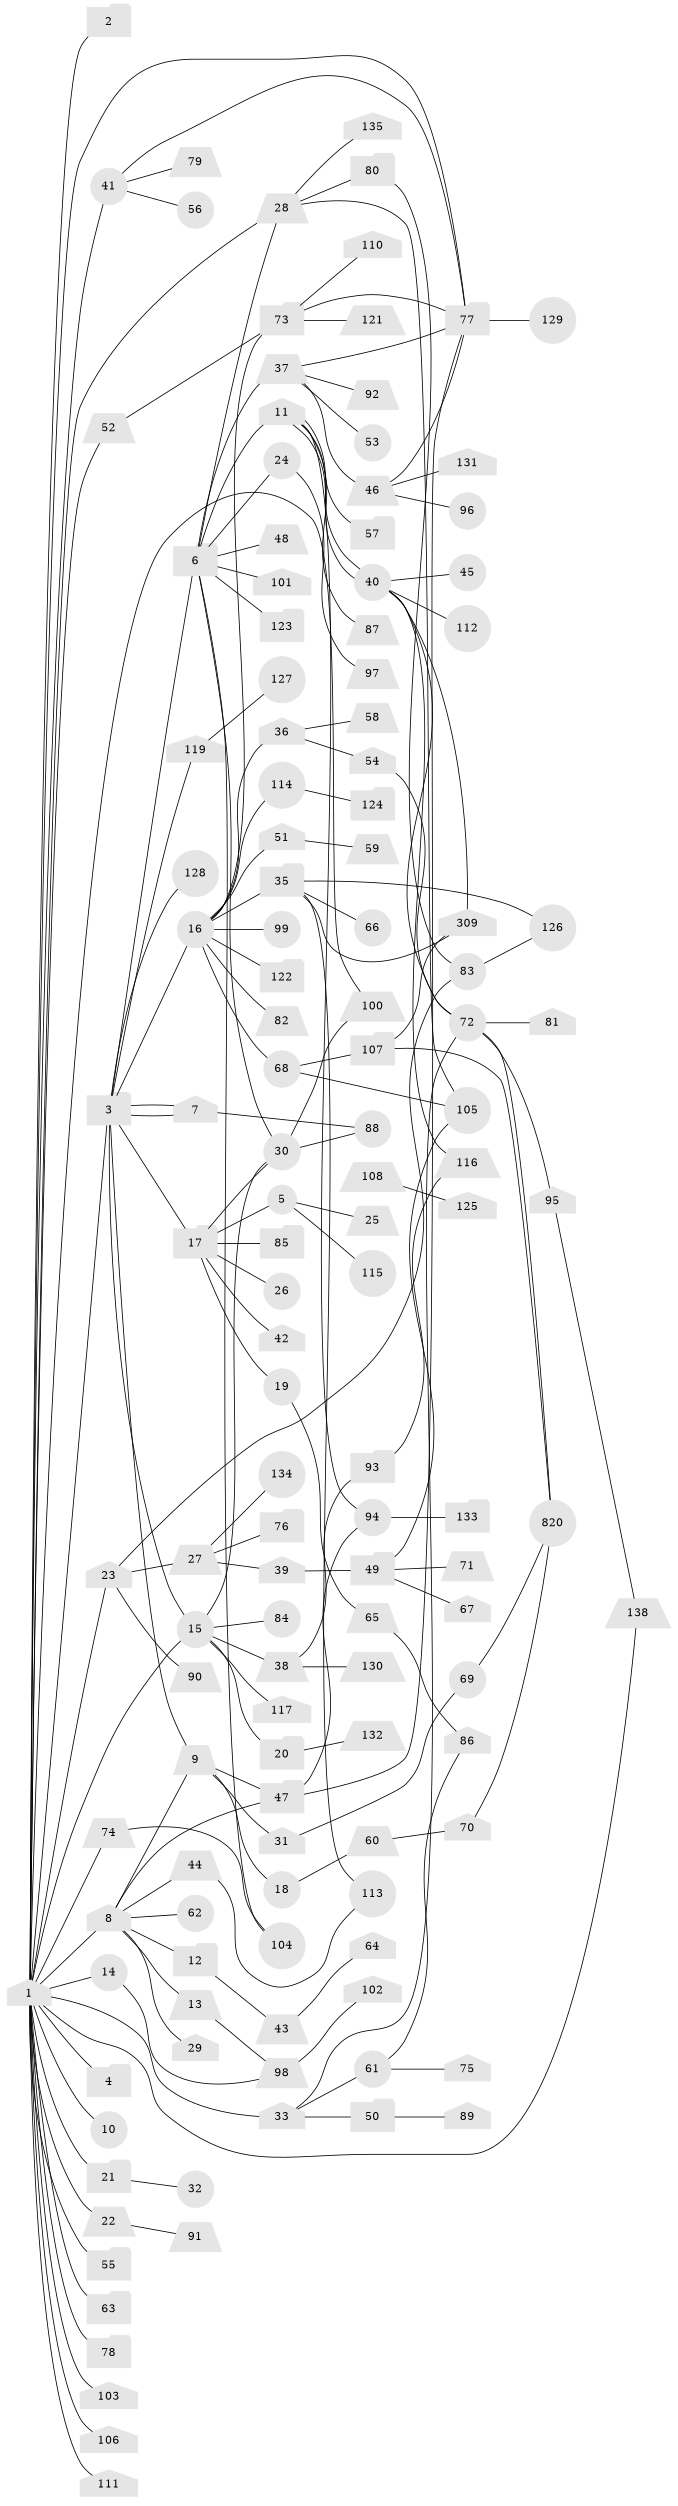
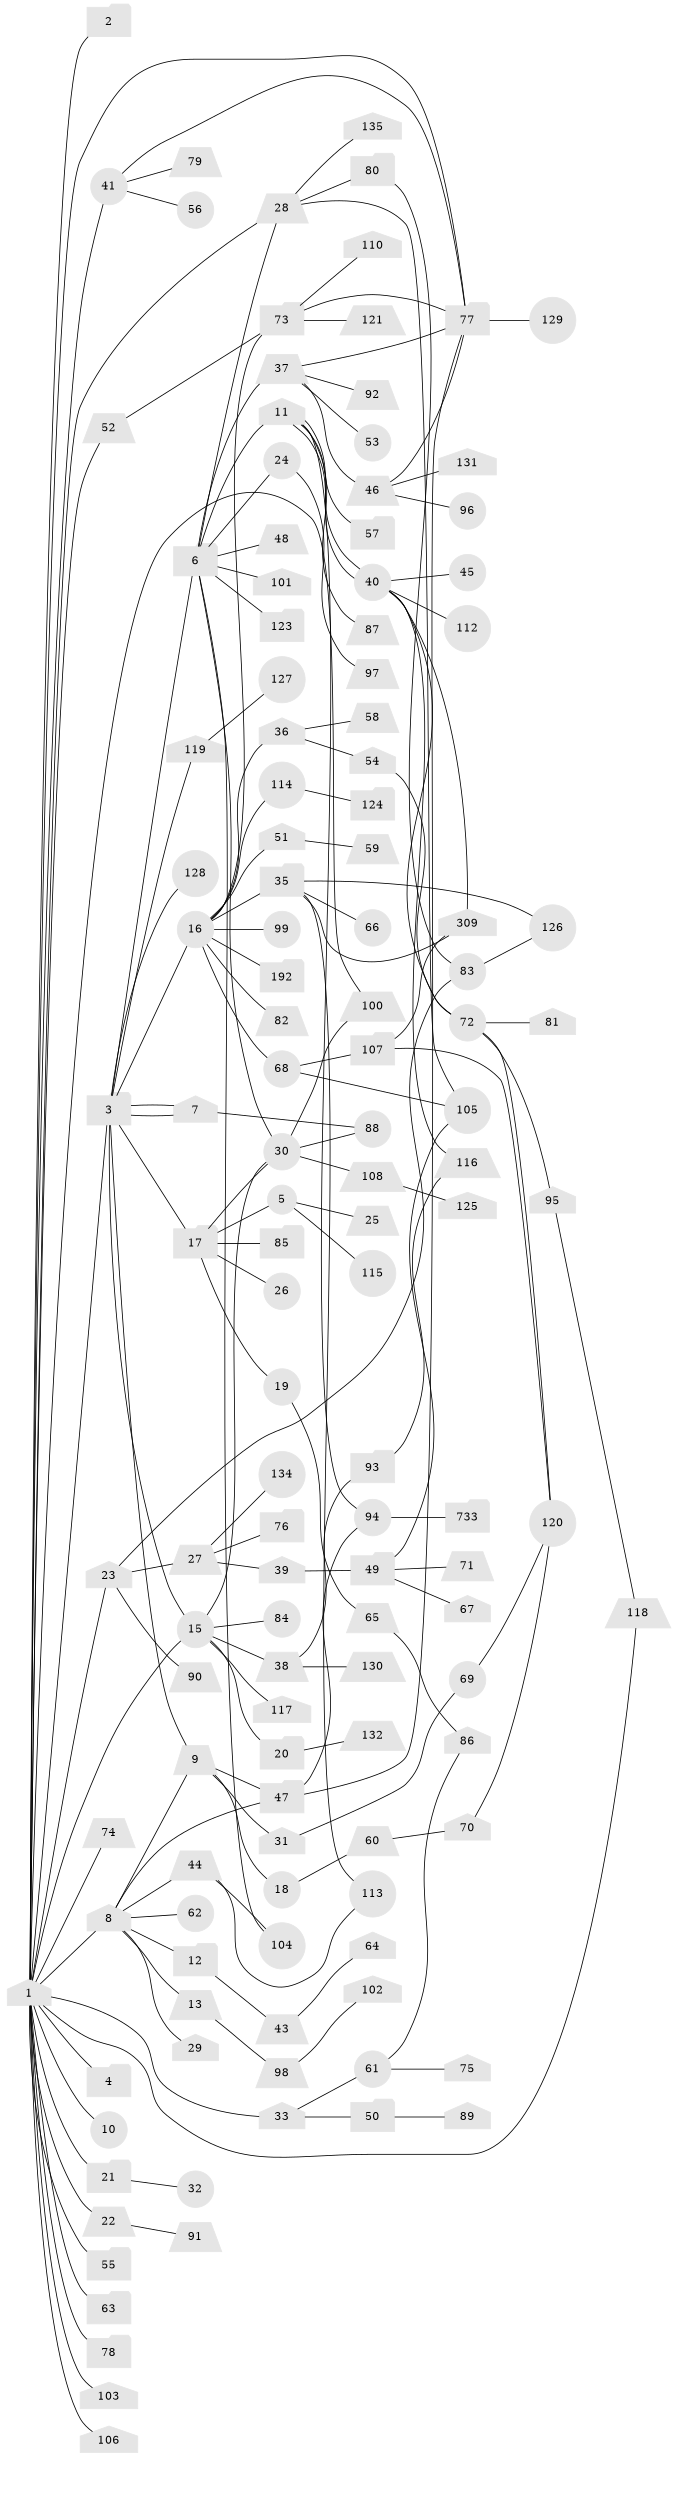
node "122": label "122" -> "192"
edge "30" -- "108": added
node "42": removed
node "133": label "133" -> "733"
node "820": label "820" -> "120"
edge "72" -- "33": removed
node "138": label "138" -> "118"
edge "74" -- "104": now "44" -- "104"
node "14": removed
node "111": removed
